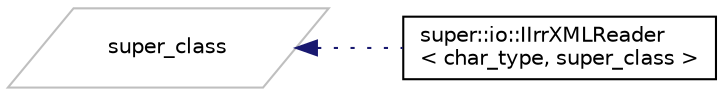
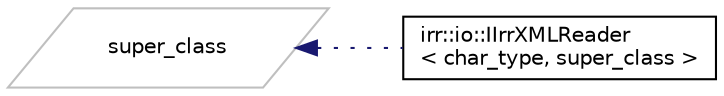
node "super::io::IIrrXMLReader < char_type, super_class >": label "super::io::IIrrXMLReader < char_type, super_class >" -> "irr::io::IIrrXMLReader < char_type, super_class >"
